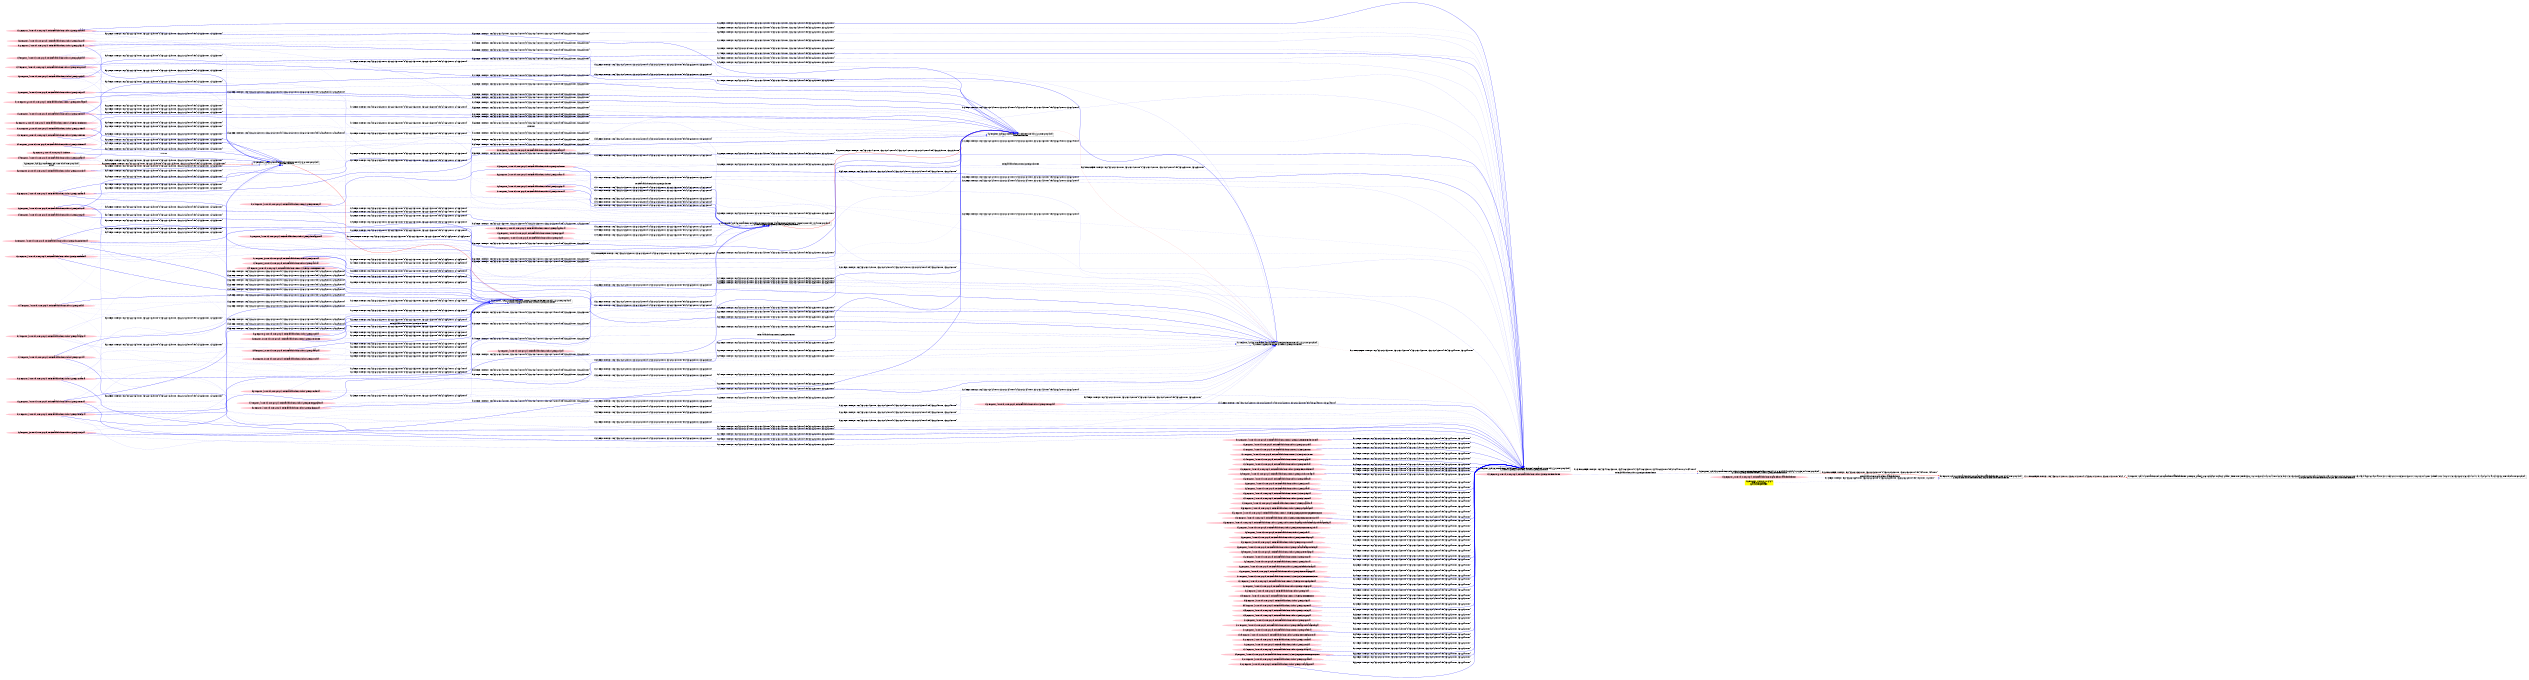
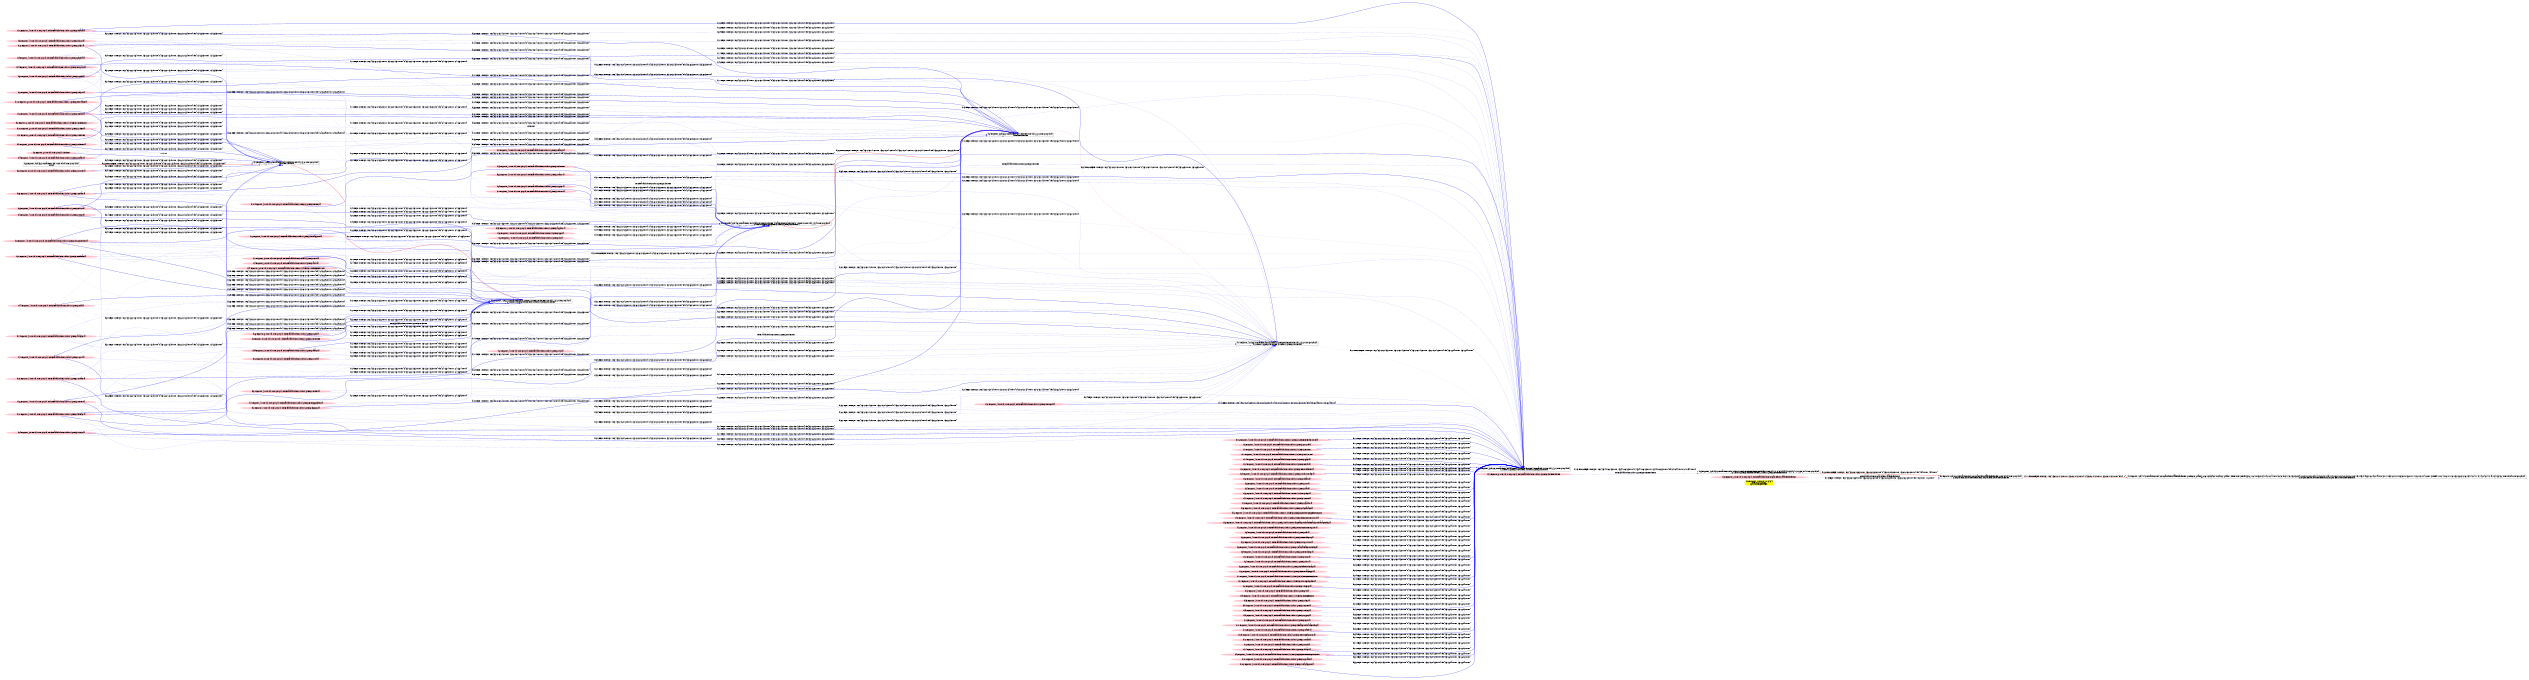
node "id:6 HopCount: -6 owner uid: owner group id: wininit.exe": label "id:6 HopCount: -6 owner uid: owner group id: wininit.exe" -> "id:5 HopCount: -6 owner uid: owner group id: wininit.exe"
